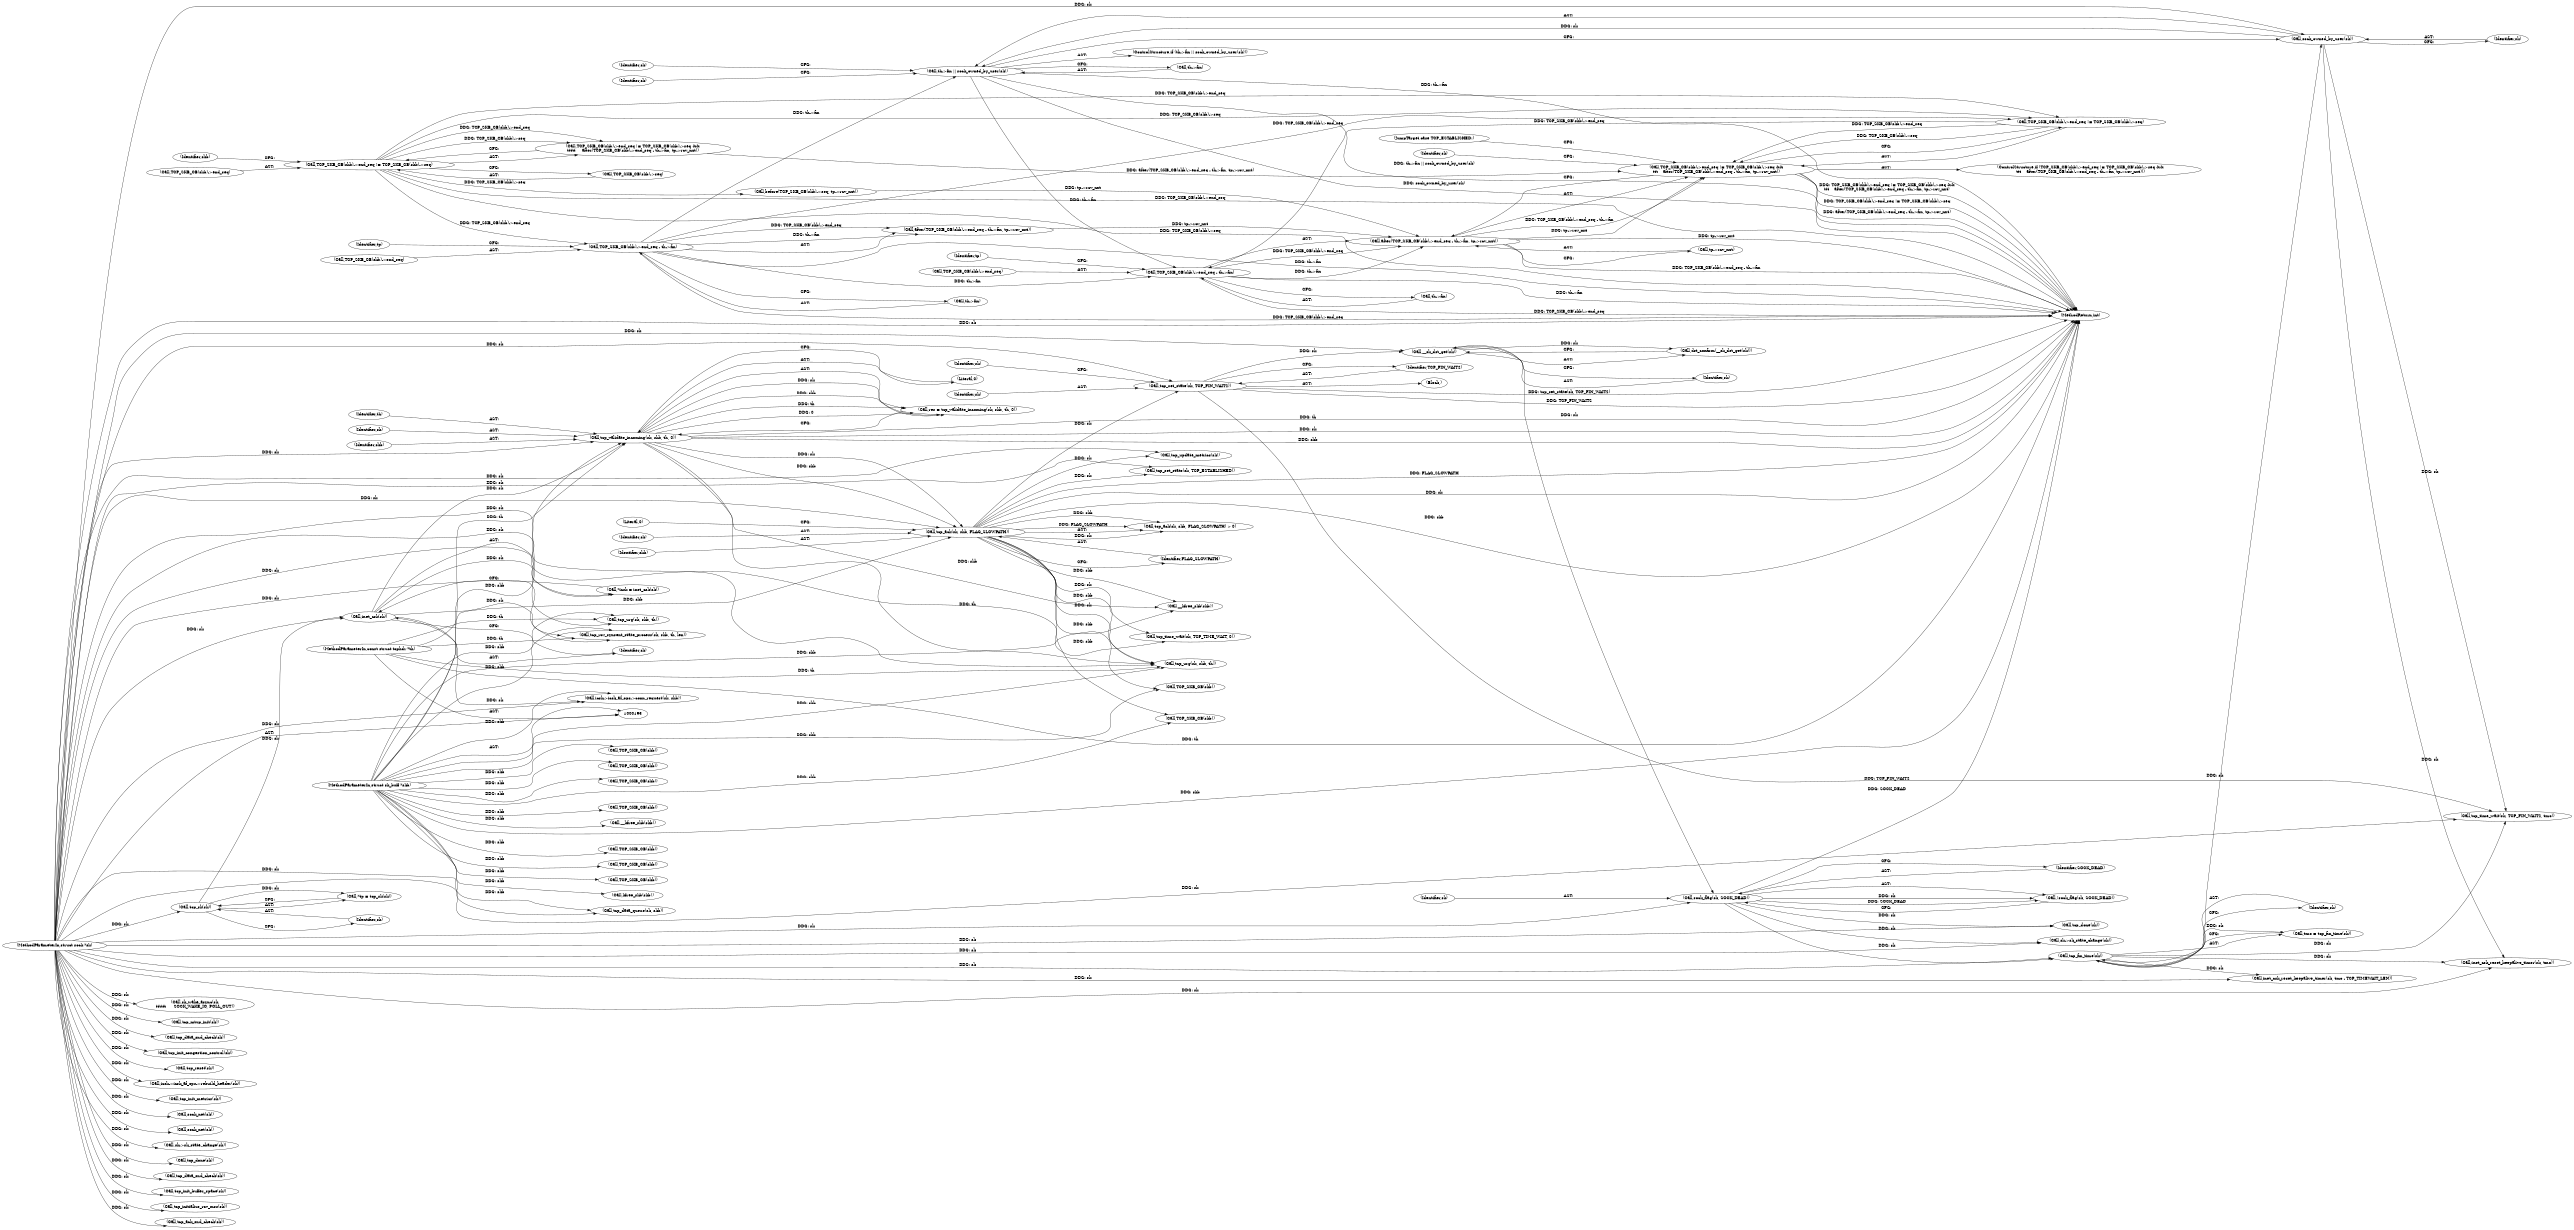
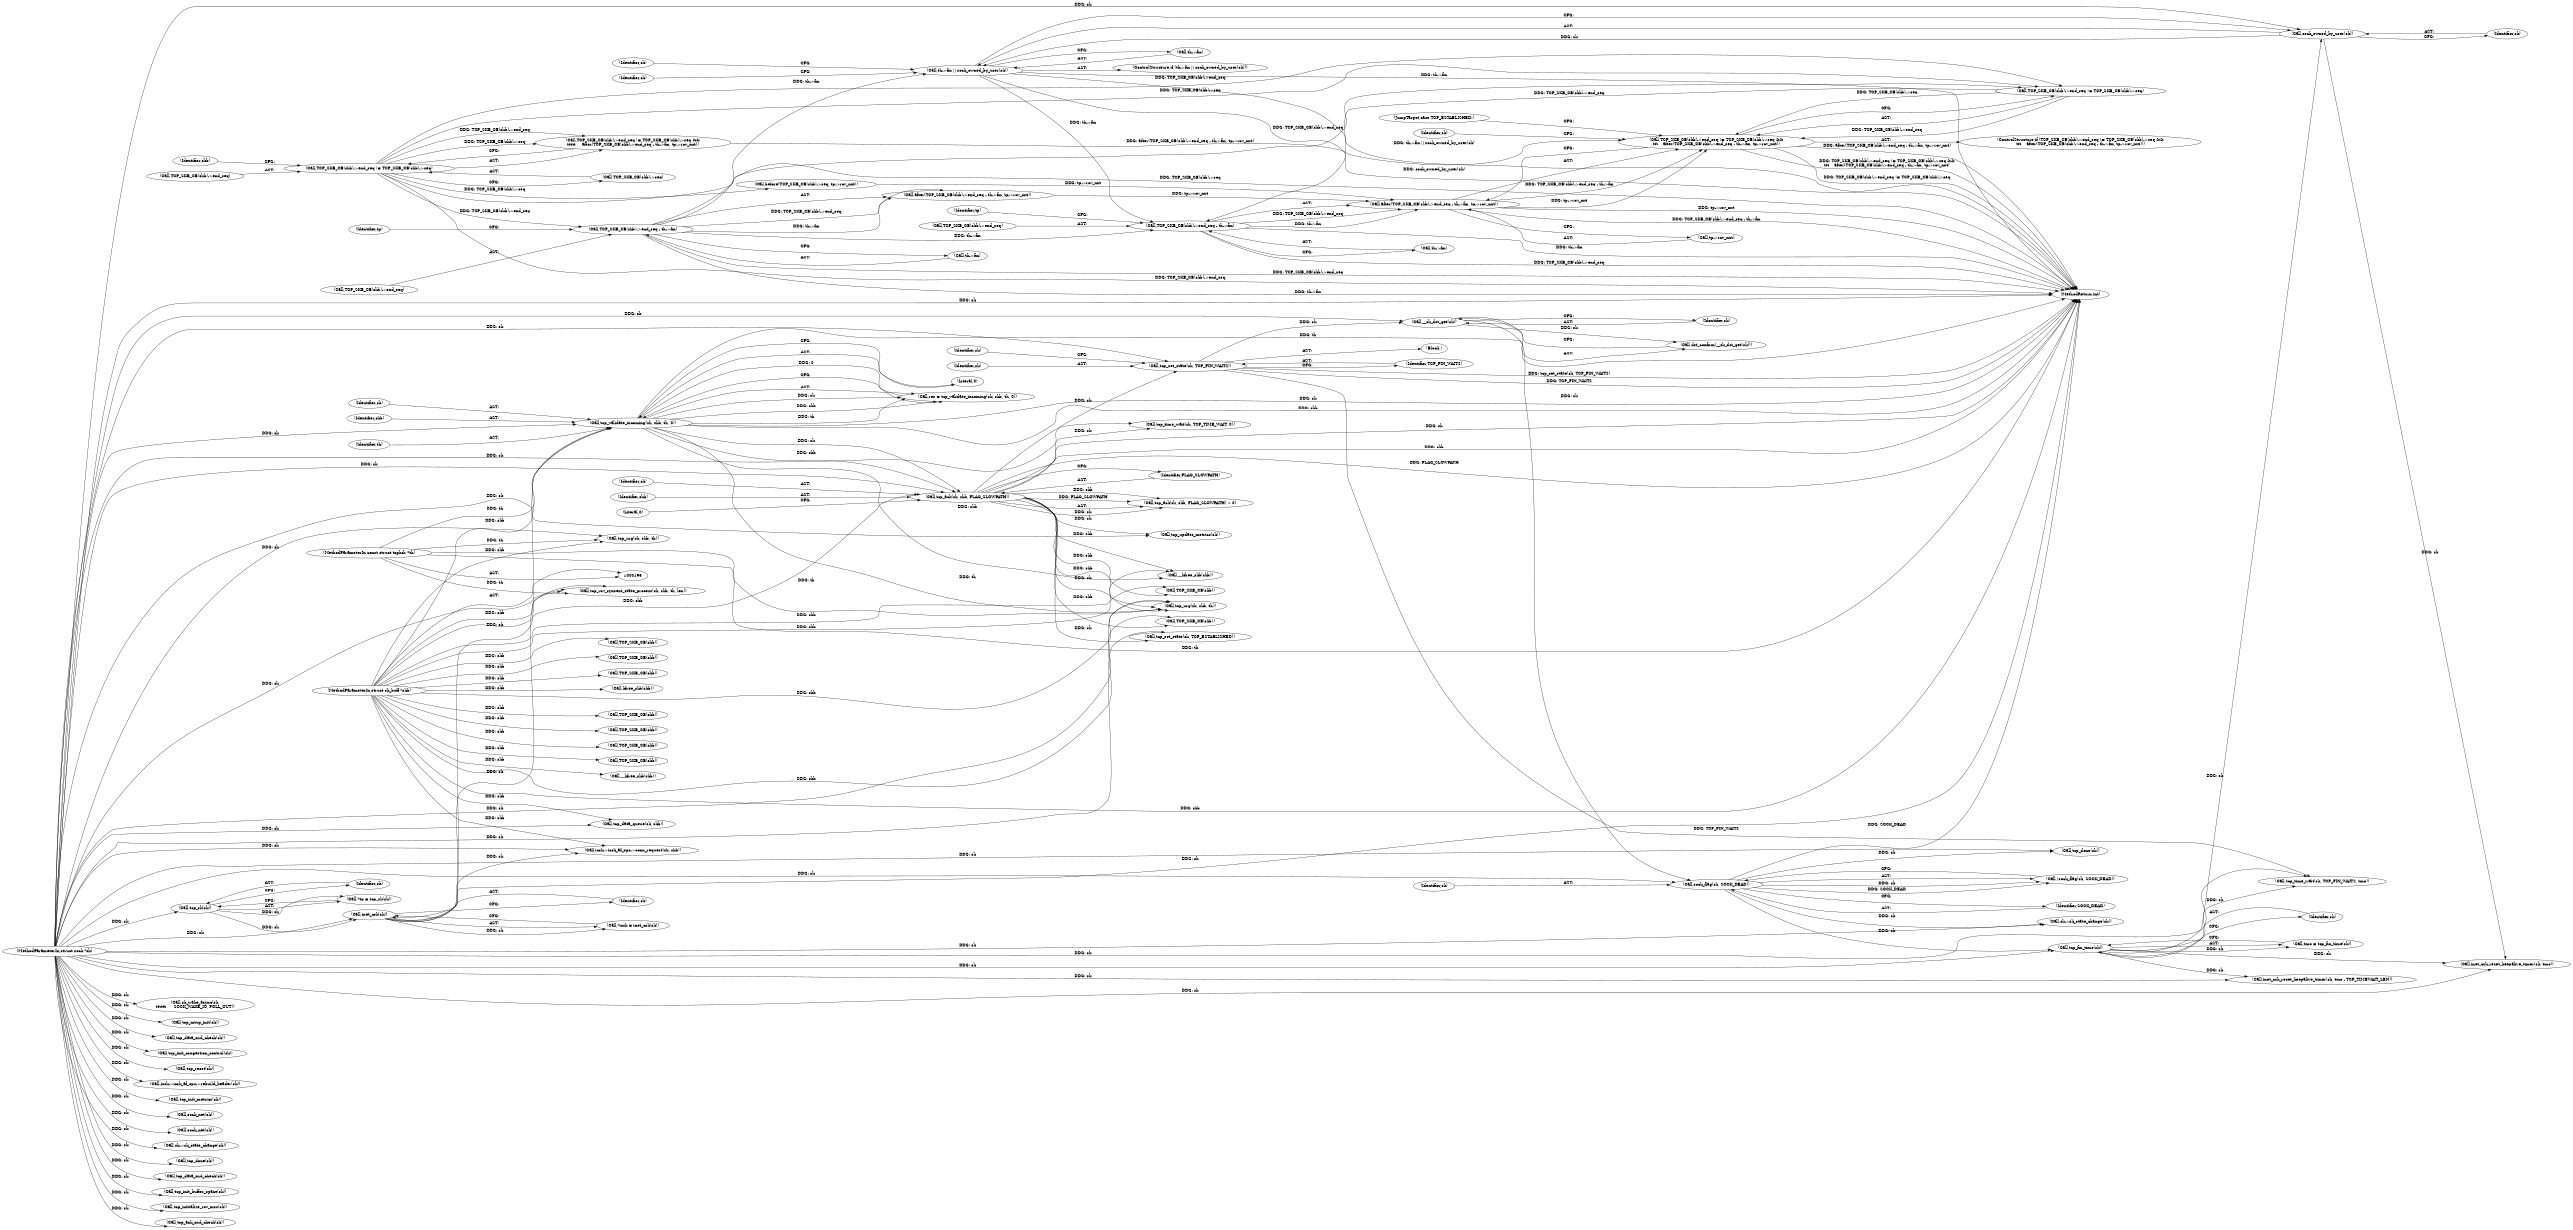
edge "(Call,sock_owned_by_user(sk))" -> "(Call,tcp_time_wait(sk, TCP_FIN_WAIT2, tmo))": removed, label "DDG: sk"
edge "(MethodParameterIn,struct sock *sk)" -> "1000193": removed, label "AST:"
edge "(Call,inet_csk(sk))" -> "(MethodReturn,int)": added, label "DDG: sk"
